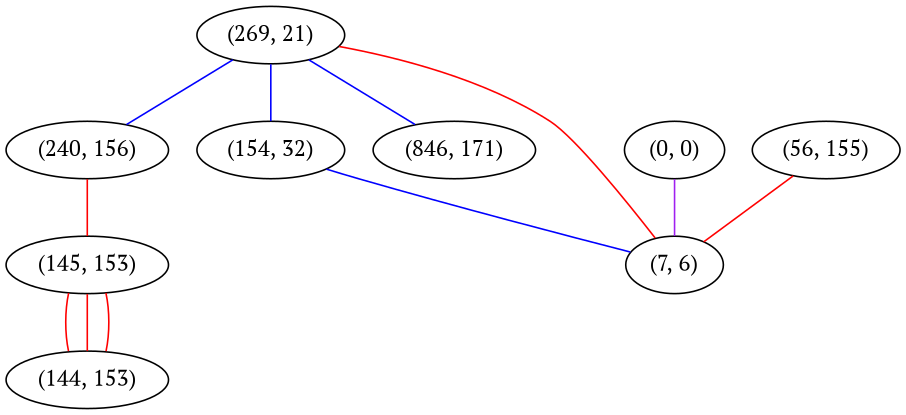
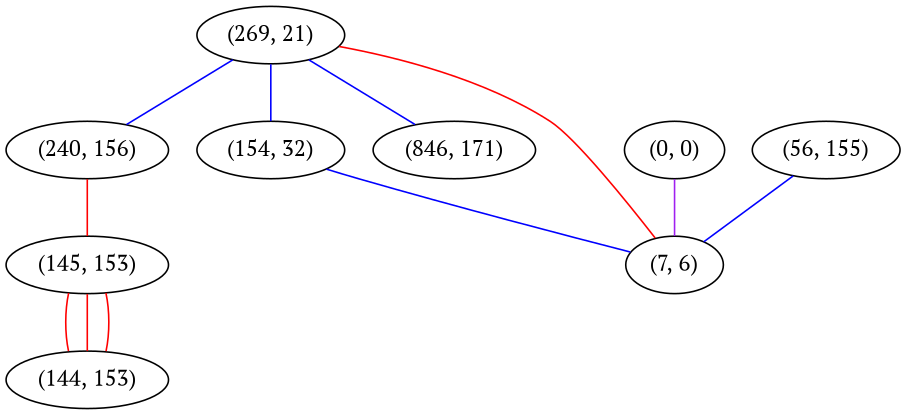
edge "(56, 155)" -- "(7, 6)": color red -> blue
